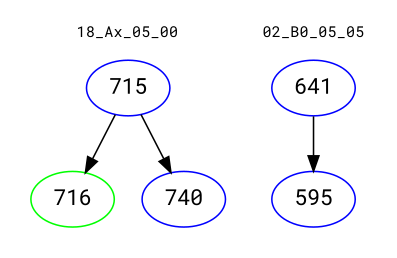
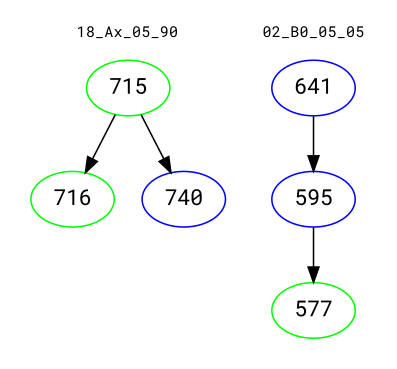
cluster "18_Ax_05_00": label "18_Ax_05_00" -> "18_Ax_05_90"
node "715": color blue -> green
node "577": added
